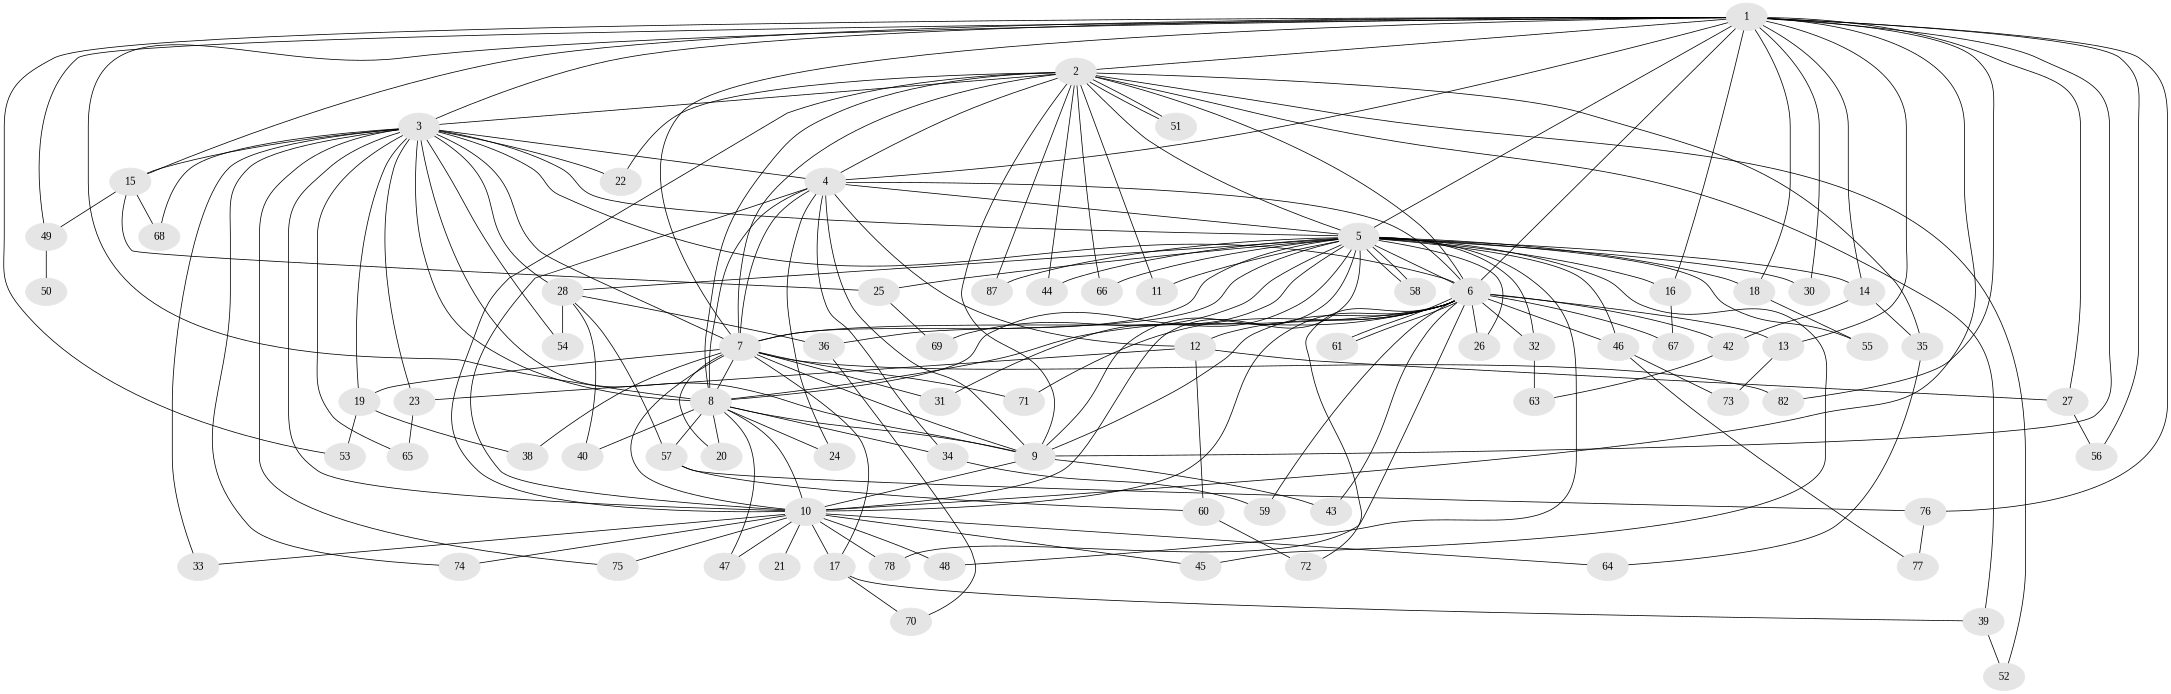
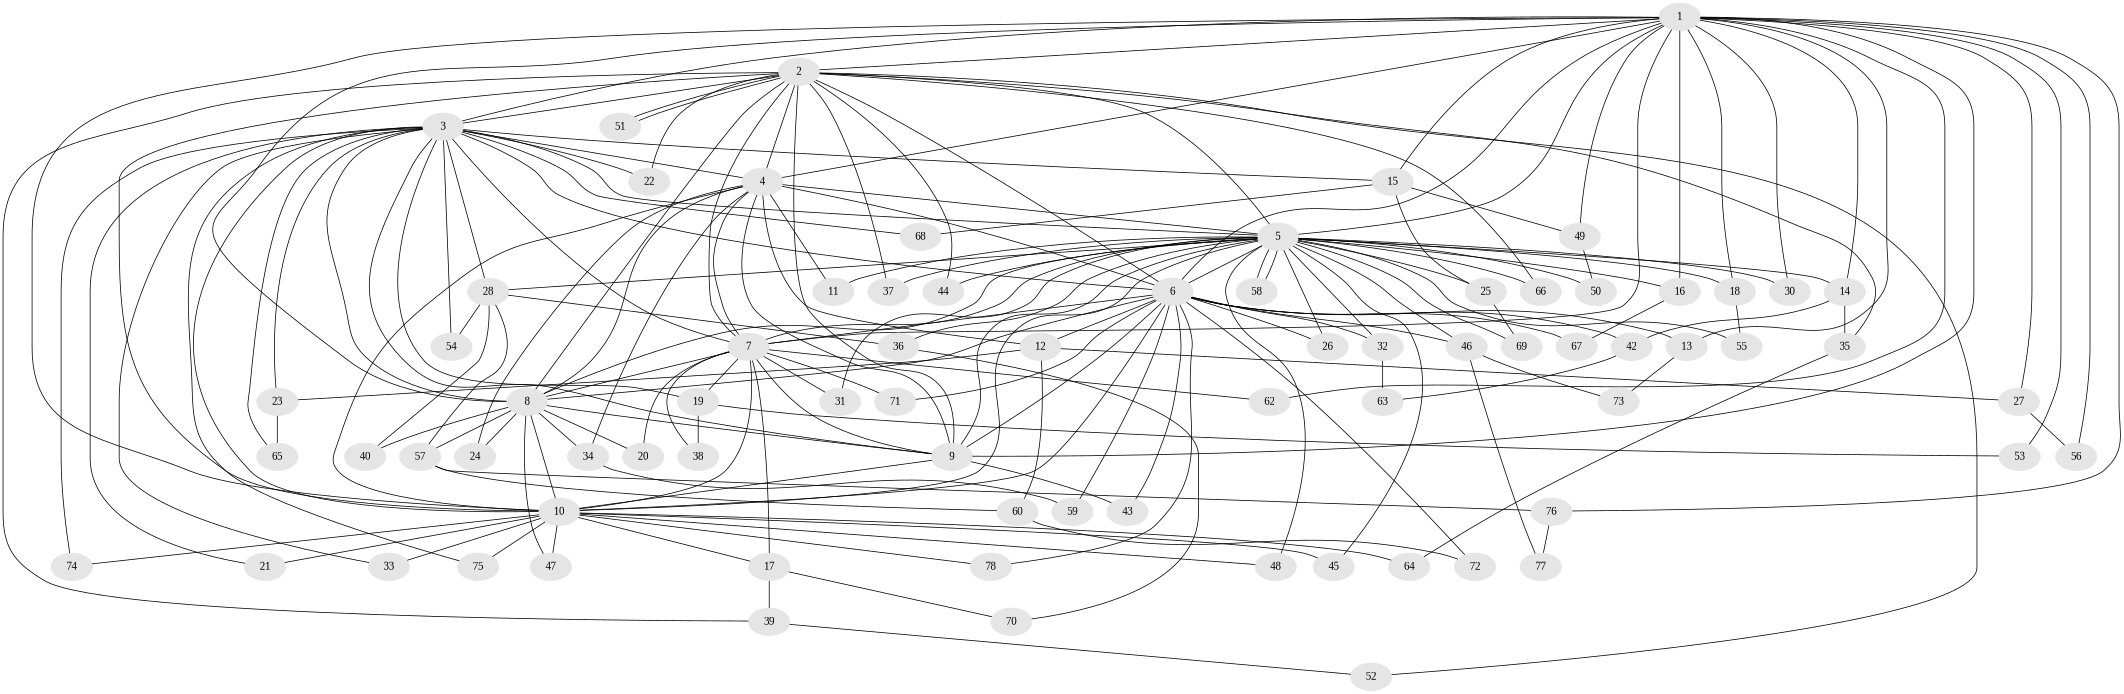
edge "2" -- "11": now "4" -- "11"
edge "5" -- "50": added
edge "3" -- "21": added
node "87": label "87" -> "37"
node "61": removed
node "82": label "82" -> "62"
